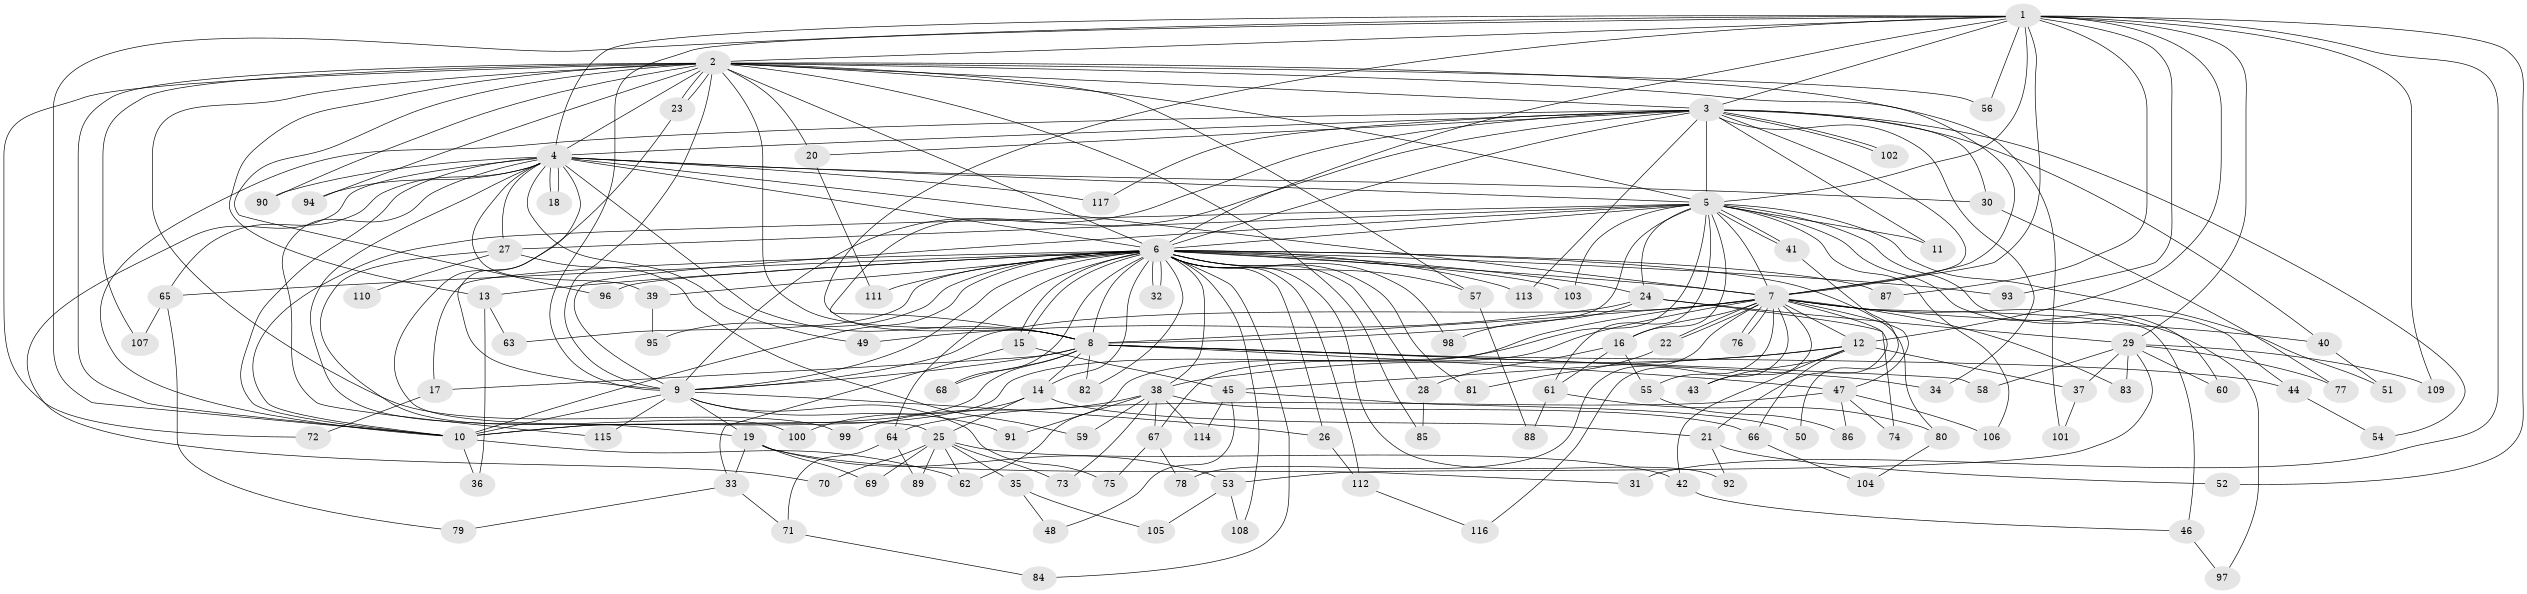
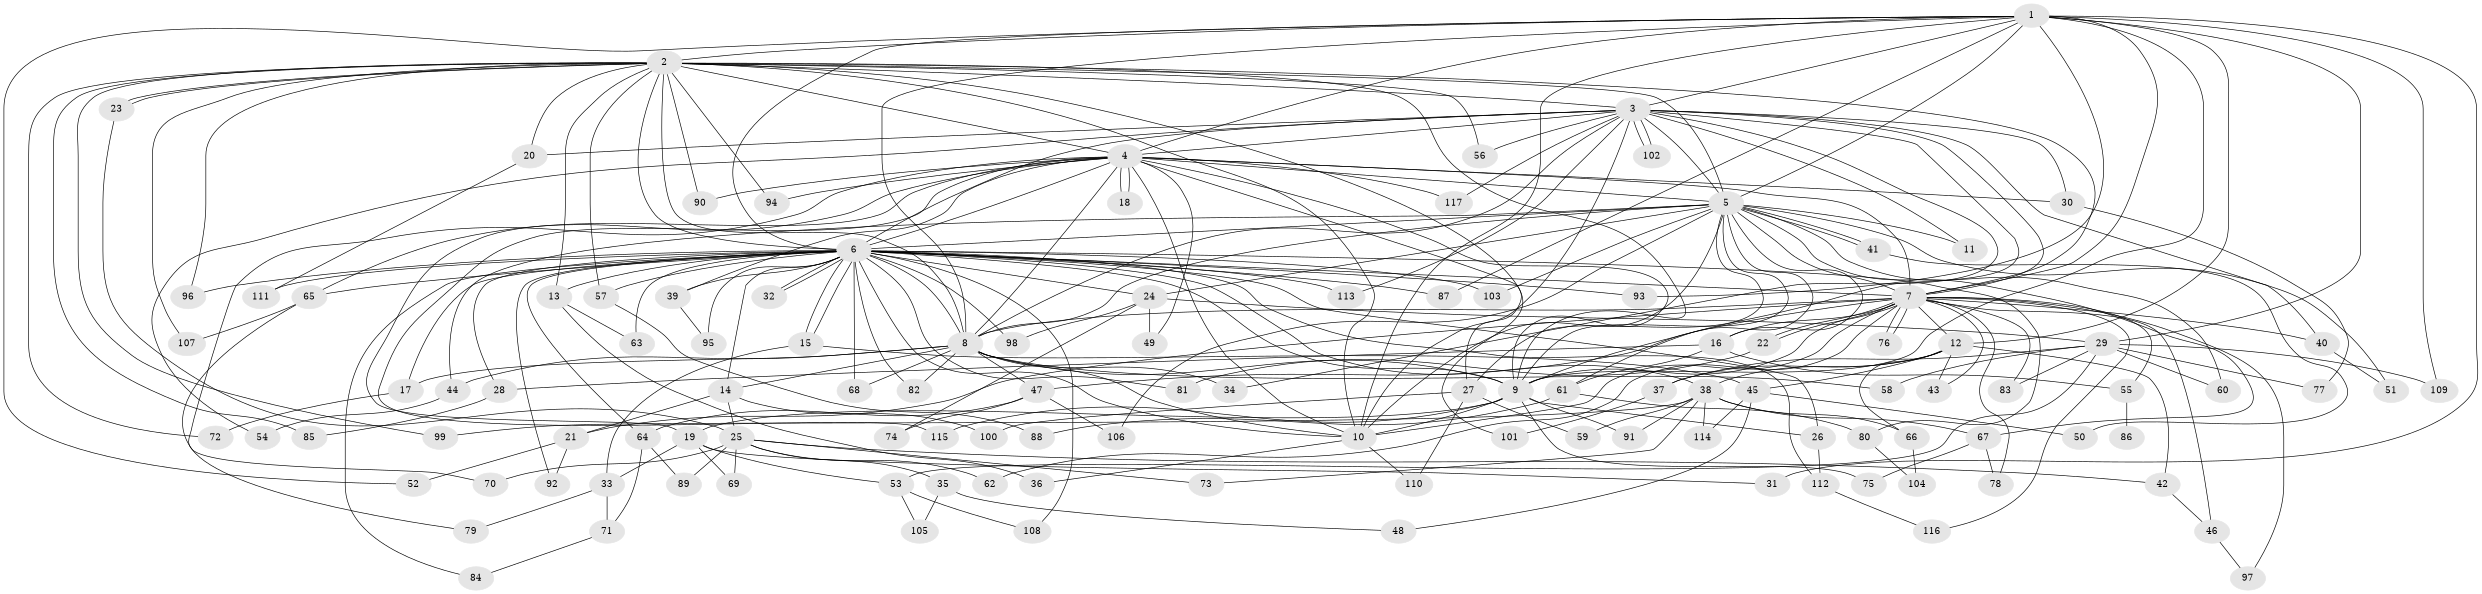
edge "1" -- "56": now "3" -- "56"
edge "47" -- "86": removed
edge "10" -- "62": now "10" -- "110"
